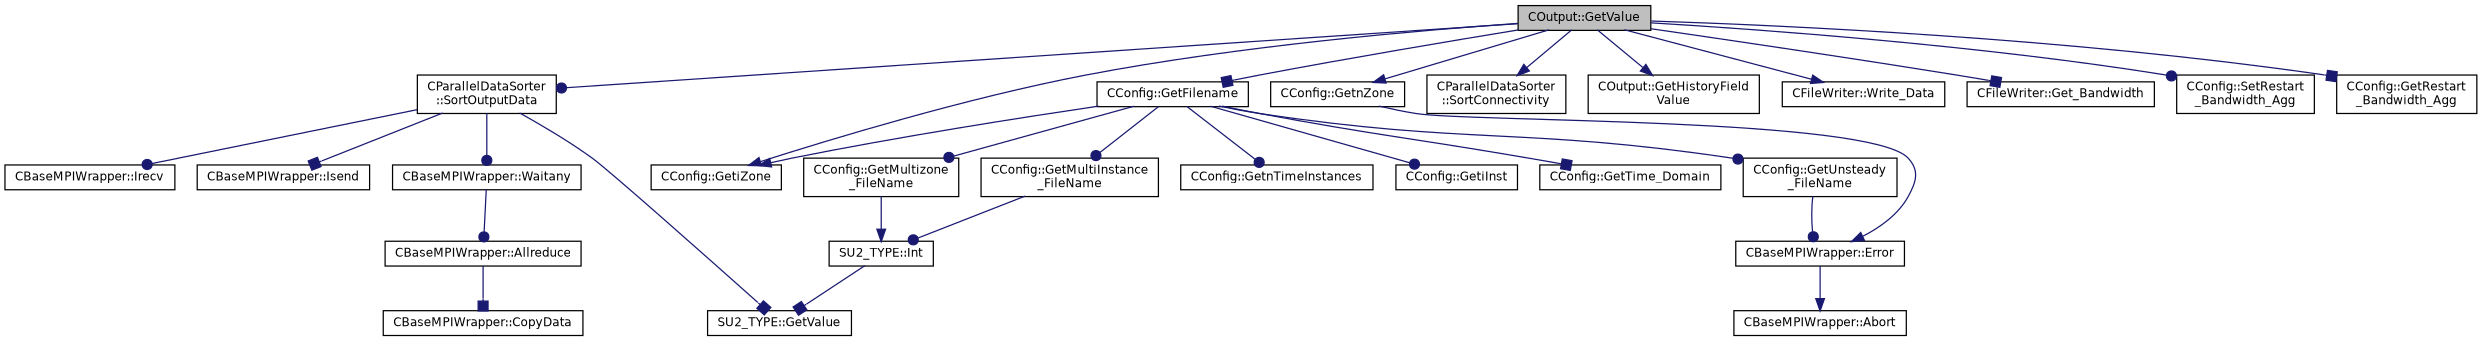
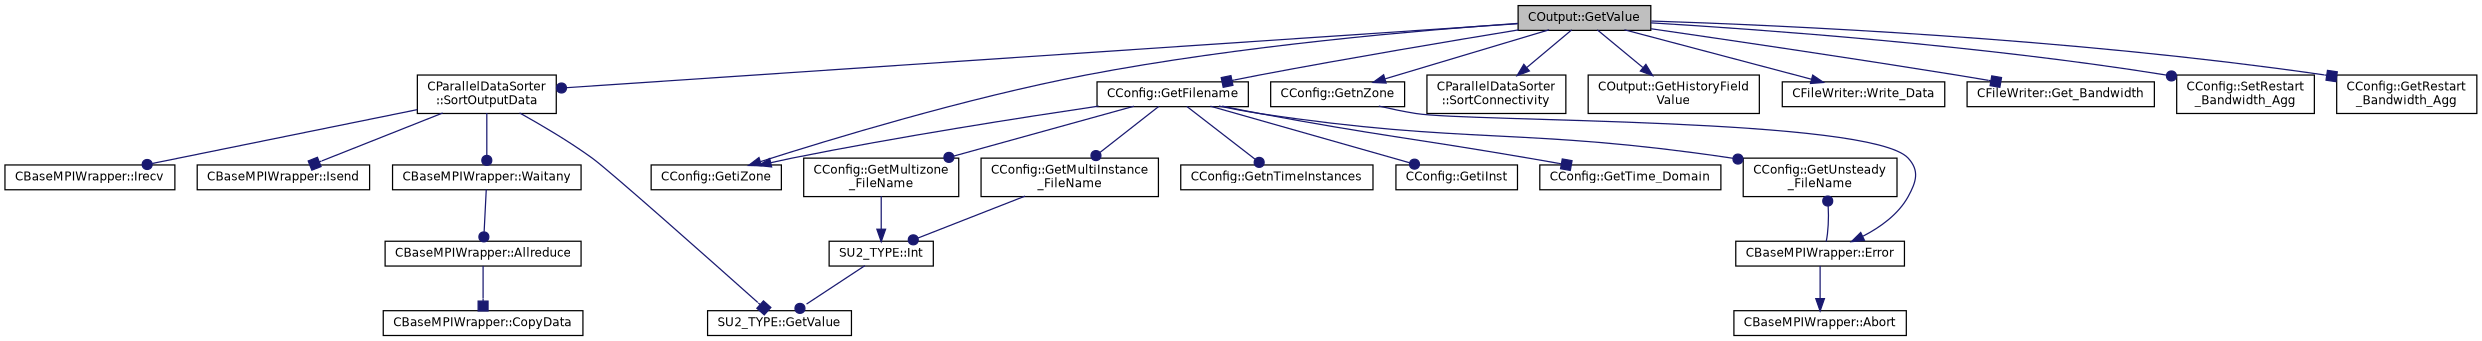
edge "CConfig::GetUnsteady _FileName" -> "CBaseMPIWrapper::Error": reversed
edge "SU2_TYPE::Int" -> "SU2_TYPE::GetValue": arrowhead box -> dot
